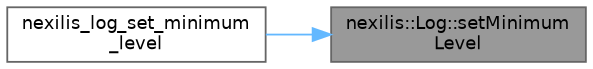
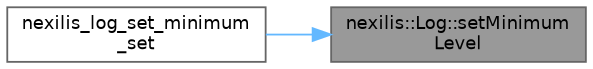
node "nexilis_log_set_minimum _level": label "nexilis_log_set_minimum _level" -> "nexilis_log_set_minimum _set"
